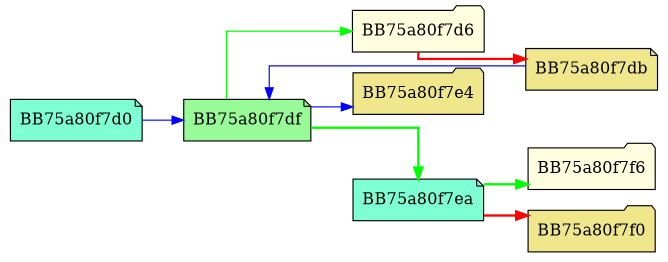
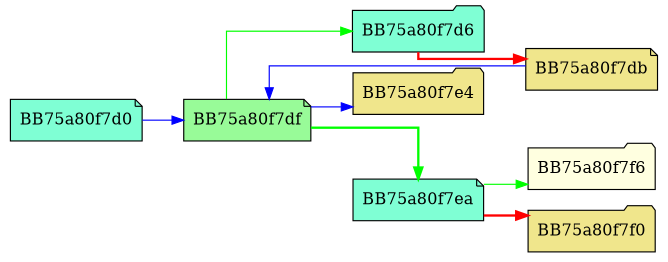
node "BB75a80f7d6": fillcolor lightyellow -> aquamarine
edge "BB75a80f7ea" -> "BB75a80f7f6": style bold -> solid
